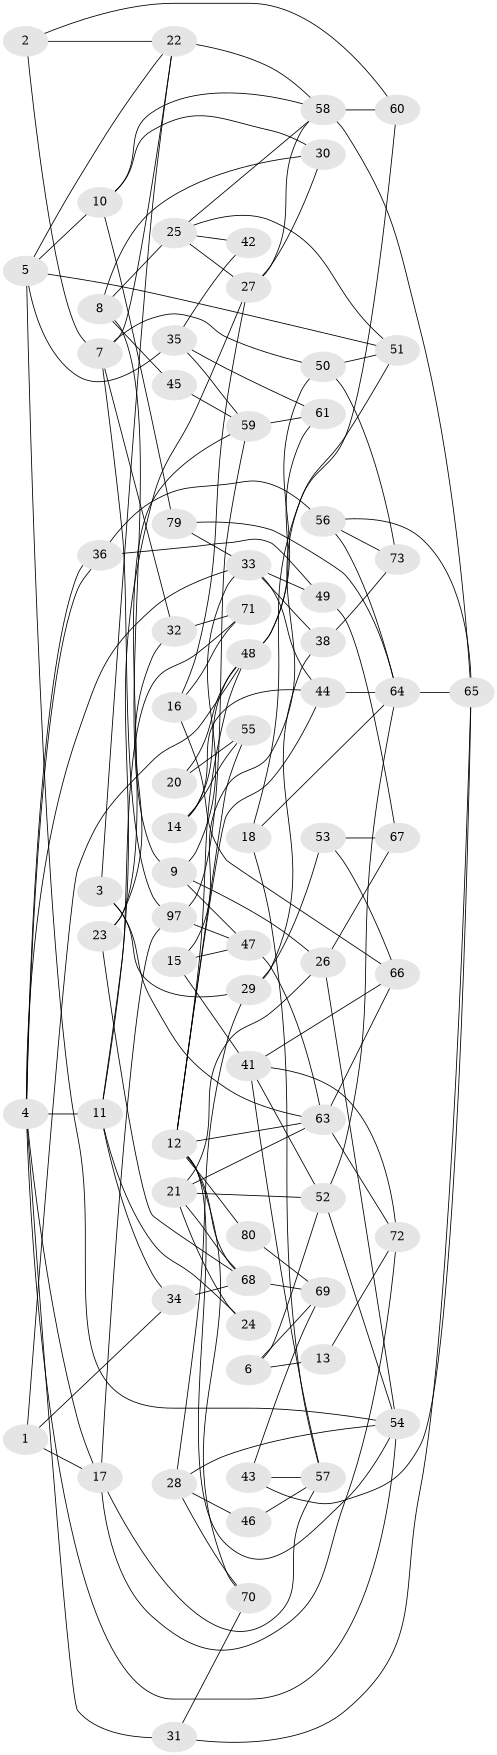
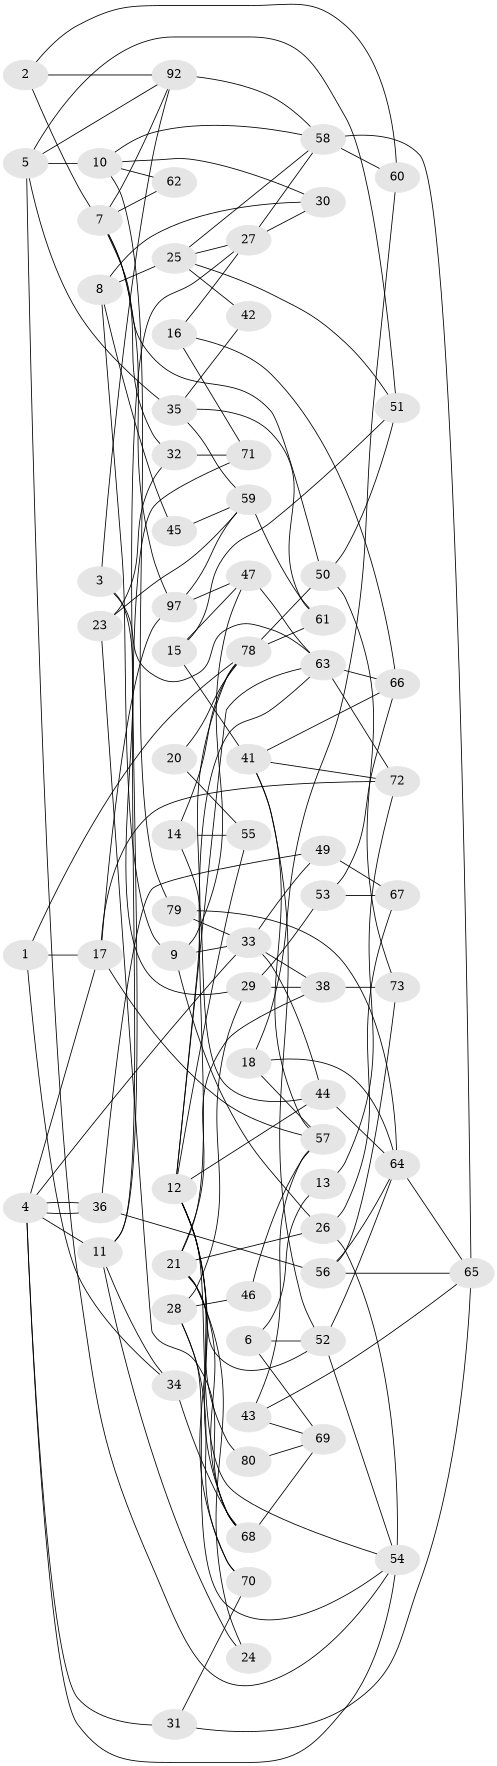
node "22": label "22" -> "92"
node "62": added
node "48": label "48" -> "78"
edge "38" -- "21": added
